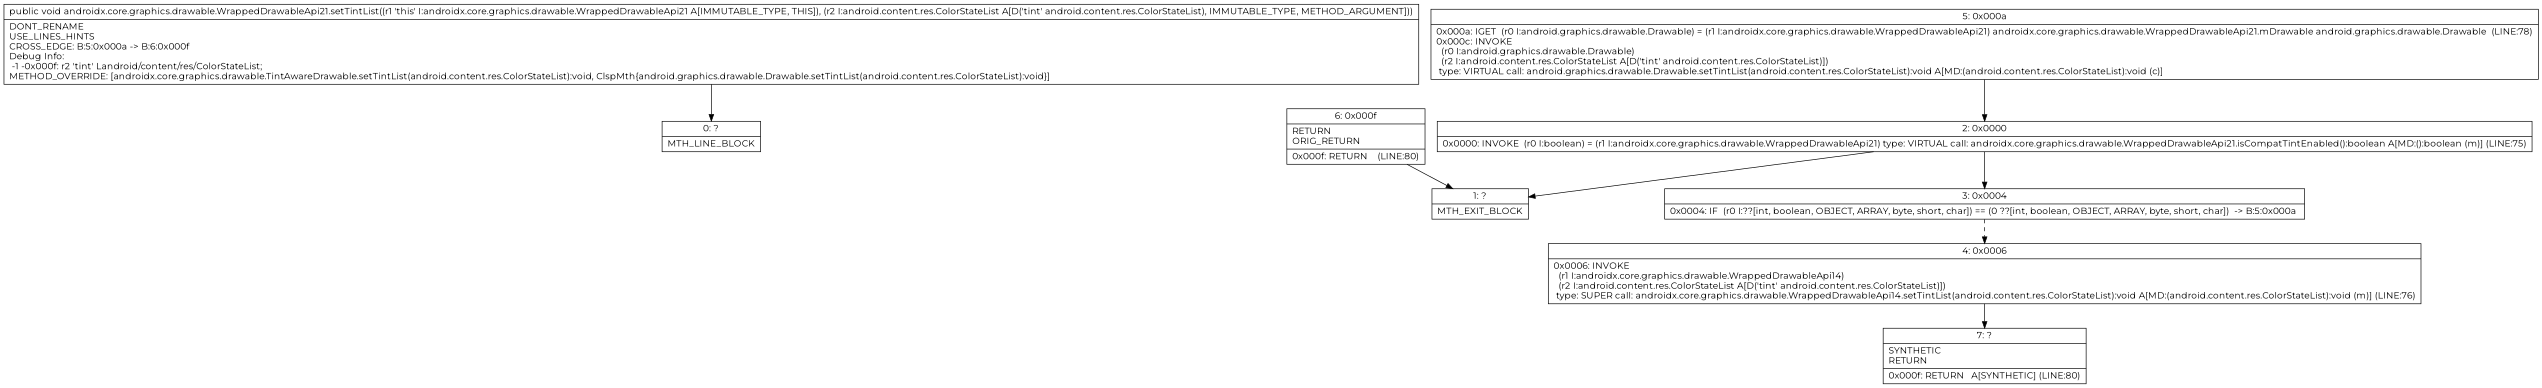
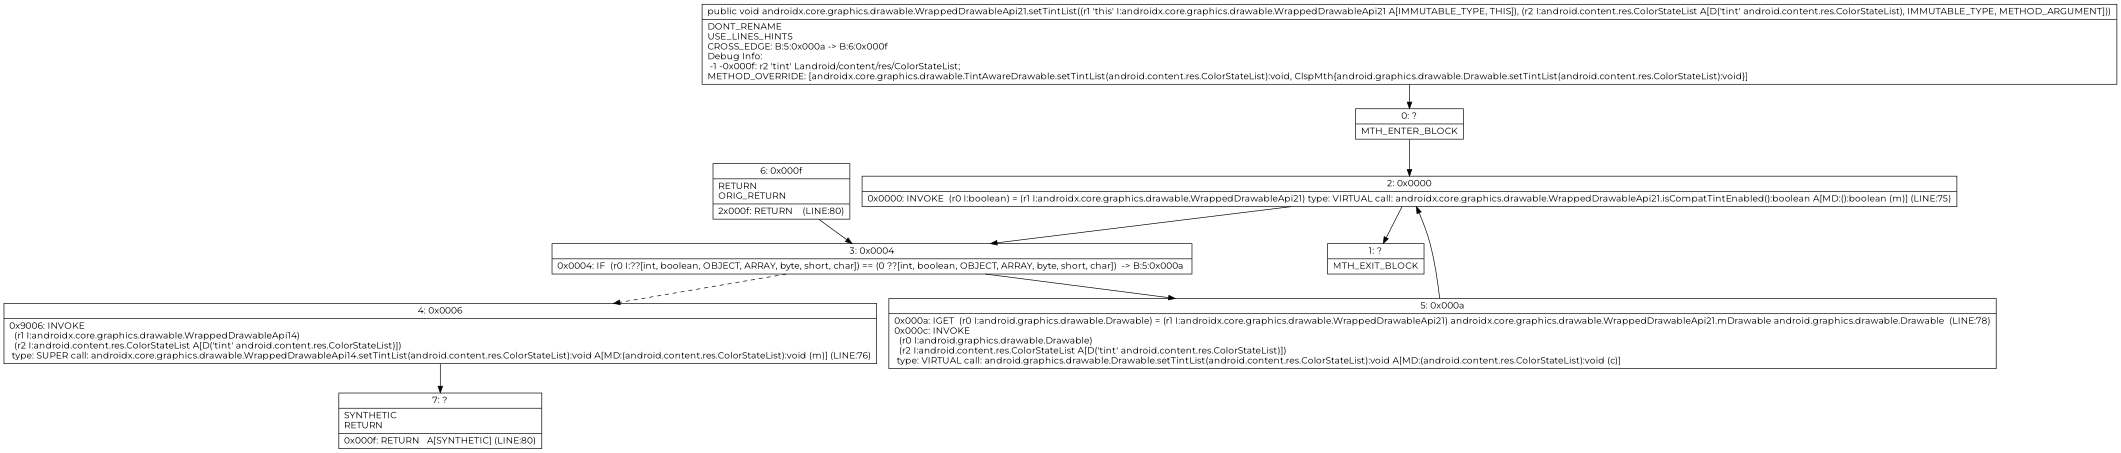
node "0: ?": text "MTH_LINE_BLOCK" -> "MTH_ENTER_BLOCK"
edge "0: ?" -> "2: 0x0000": added
node "6: 0x000f": text "0x000f: RETURN    (LINE:80)" -> "2x000f: RETURN    (LINE:80)"
edge "6: 0x000f" -> "1: ?": now "6: 0x000f" -> "3: 0x0004"
node "4: 0x0006": text "0x0006: INVOKE" -> "0x9006: INVOKE"
edge "3: 0x0004" -> "5: 0x000a": added
